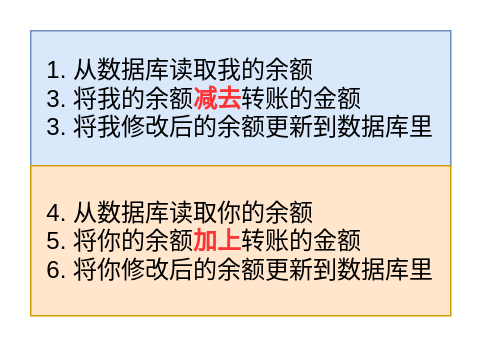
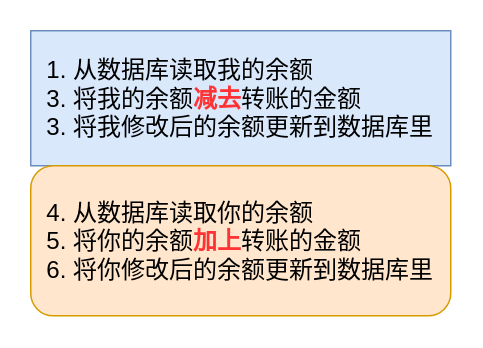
node "4. 从数据库读取你的余额 5. 将你的余额加上转账的金额 6. 将你修改后的余额更新到数据库里": shape rectangle -> rounded rectangle
